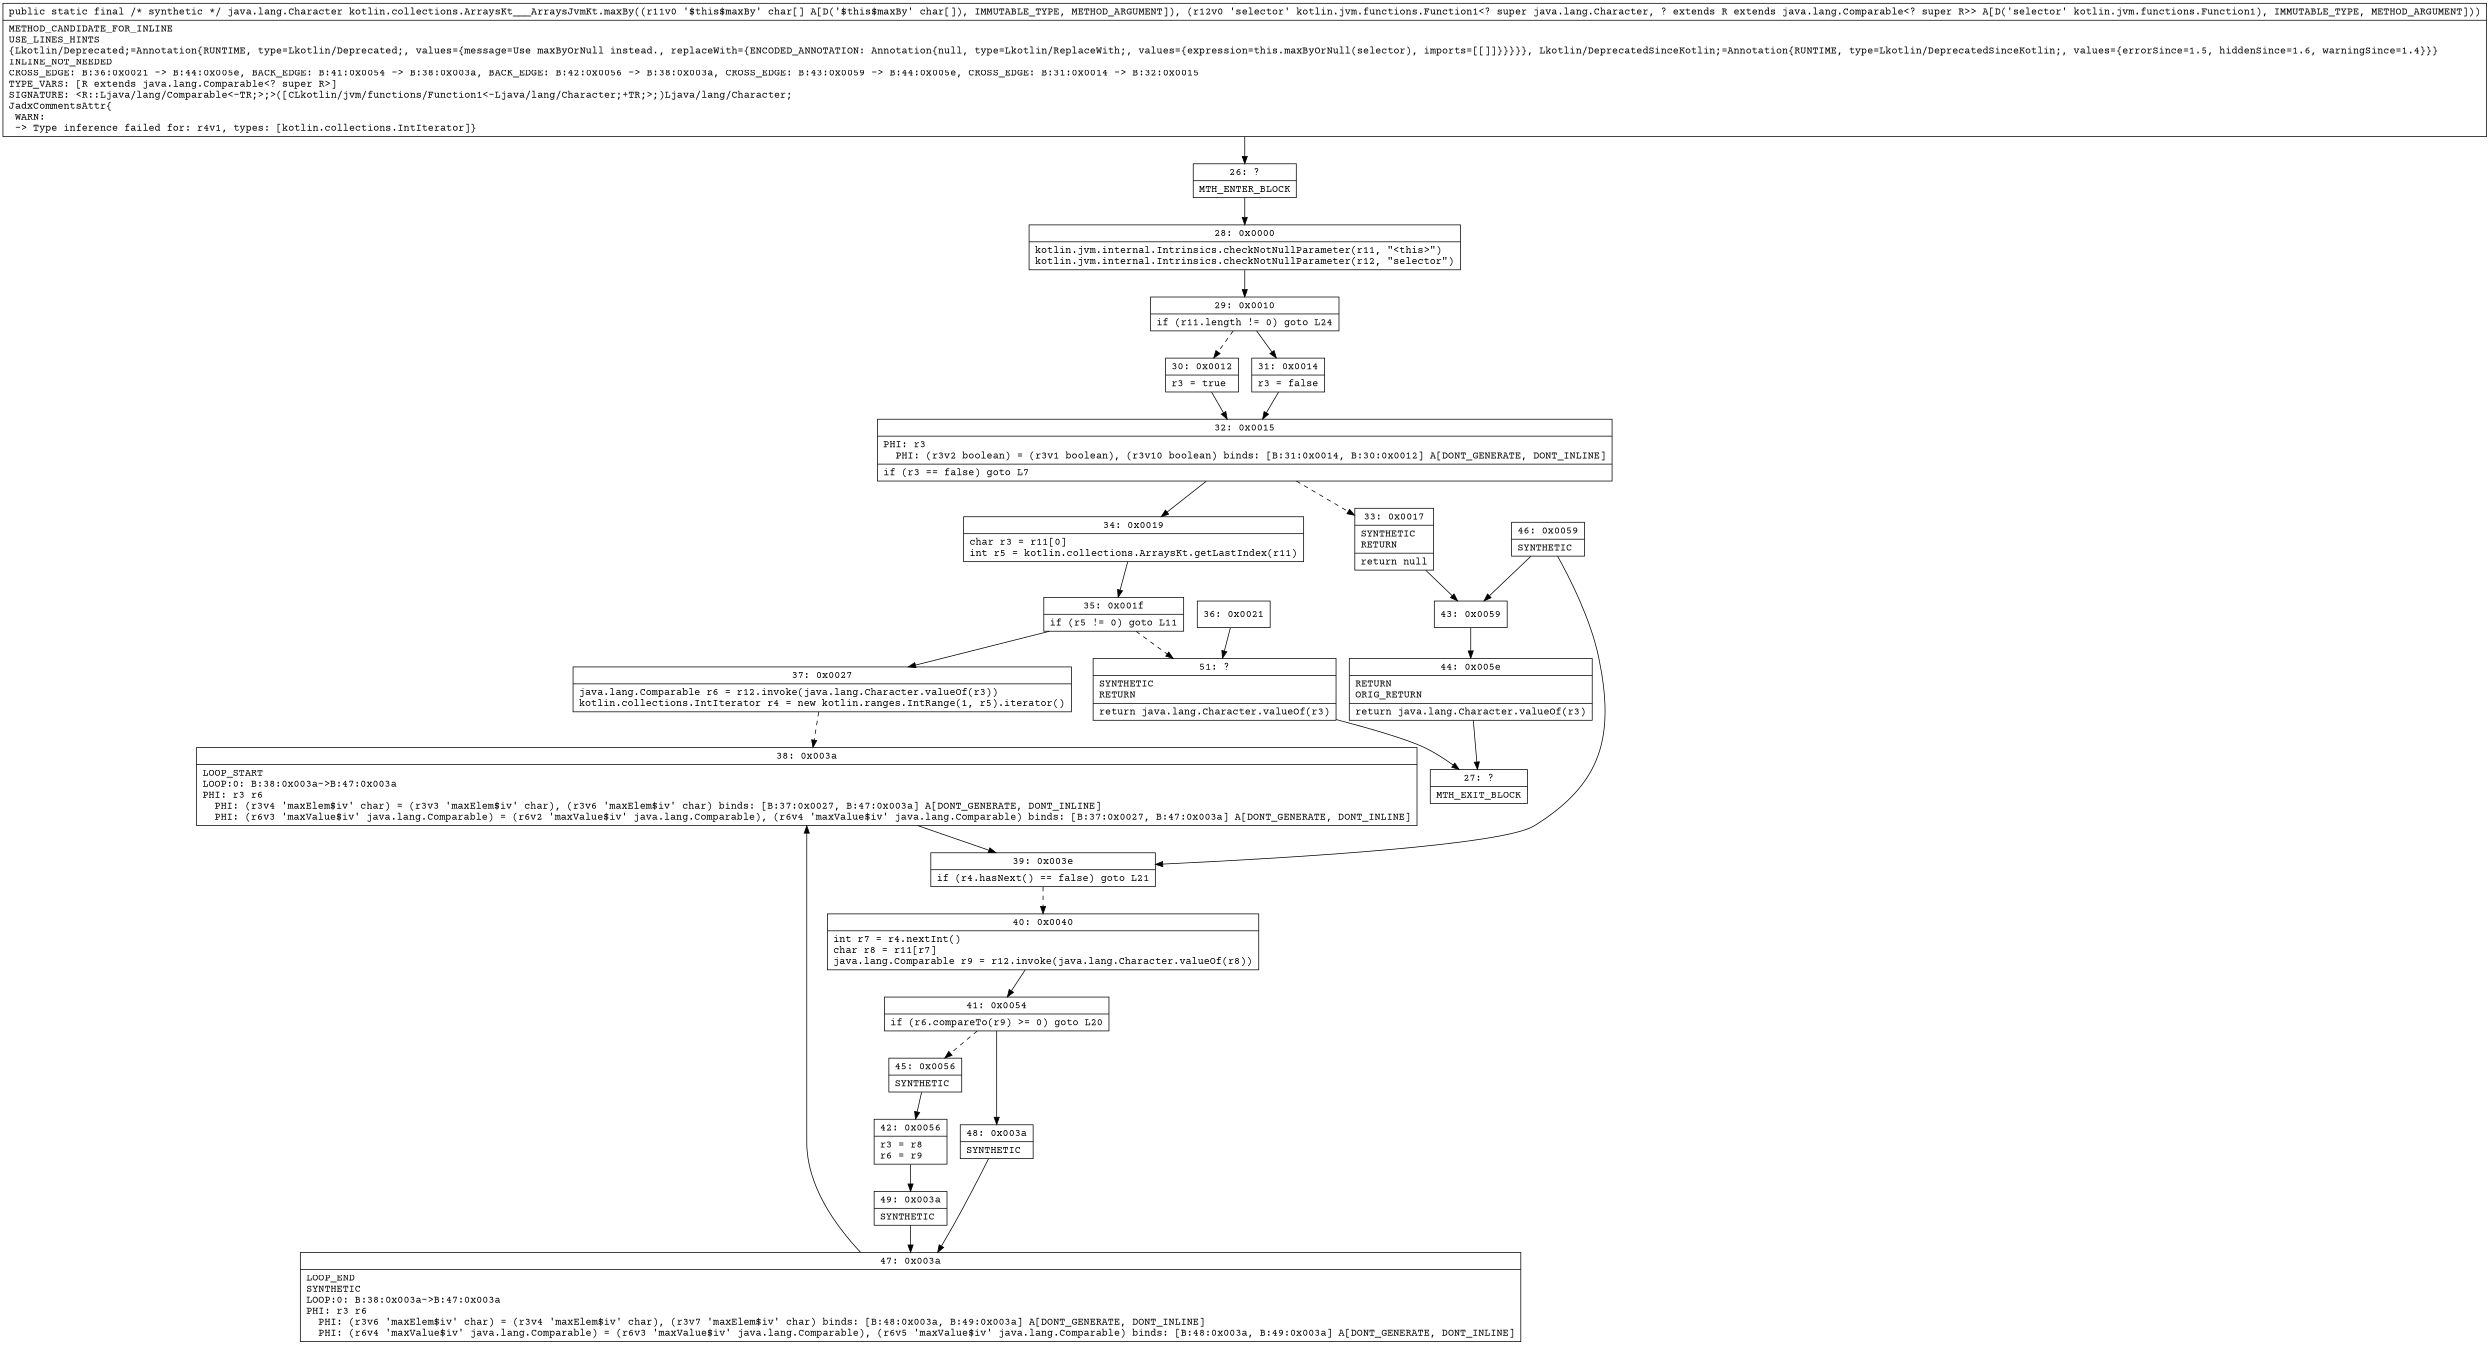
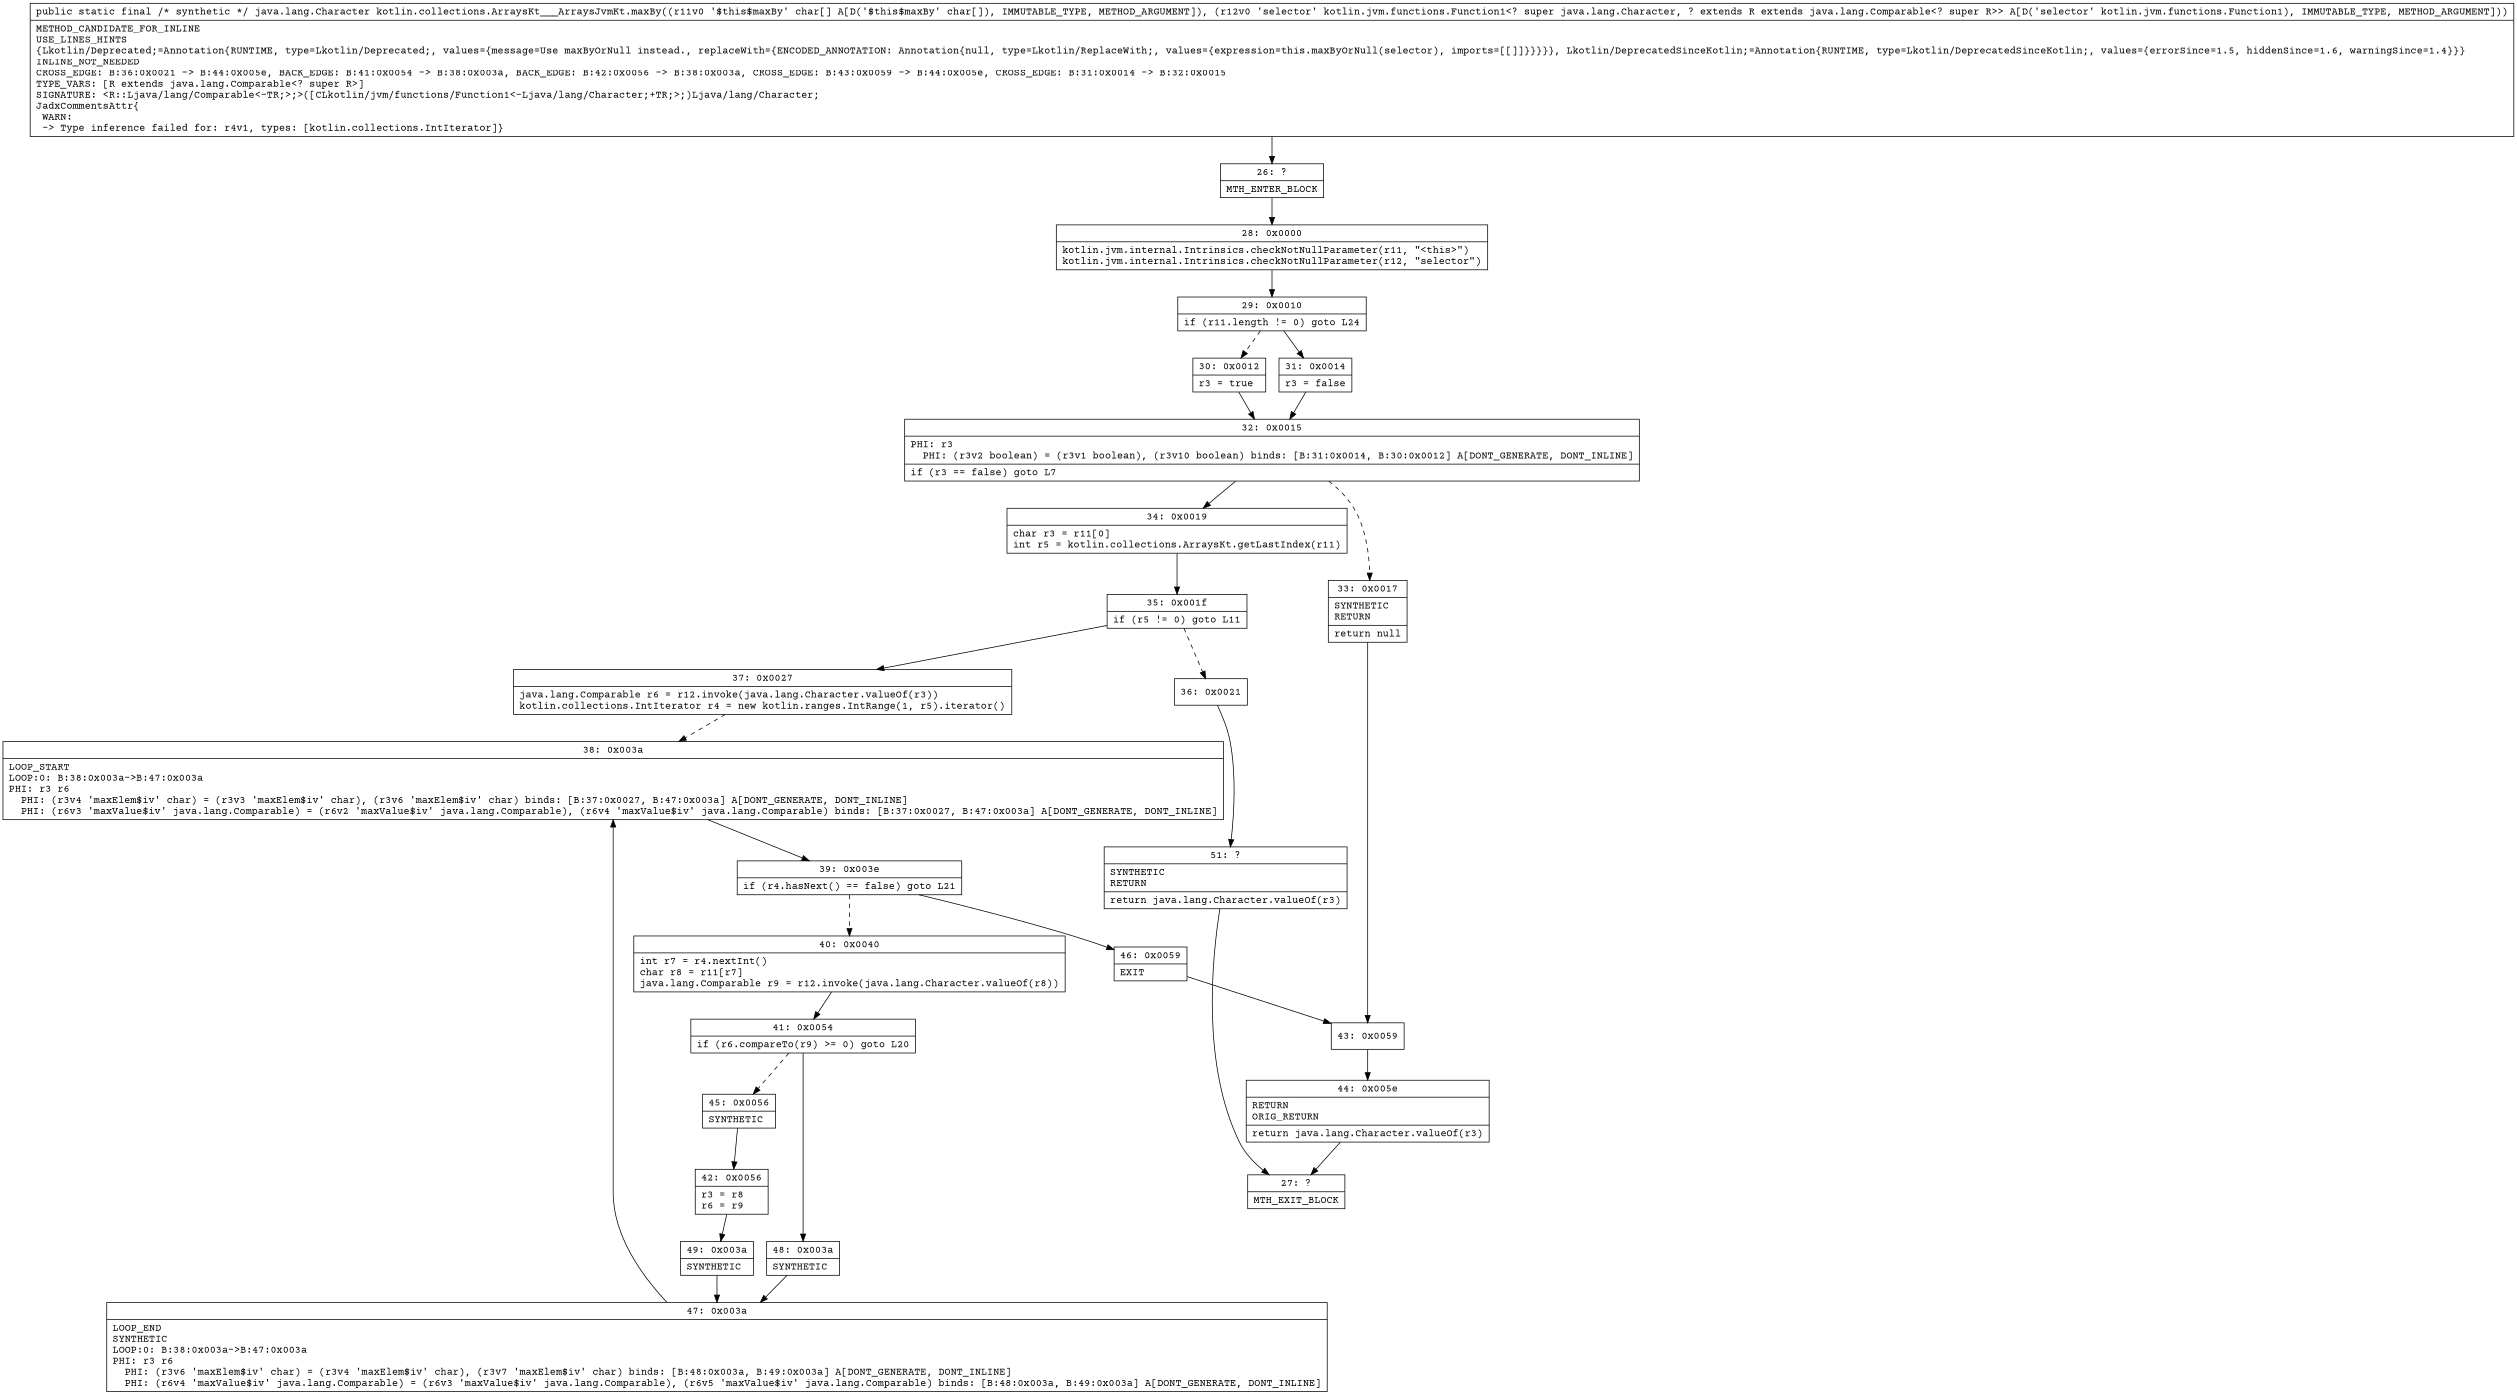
node "46: 0x0059": text "SYNTHETIC" -> "EXIT"
edge "35: 0x001f" -> "51: ?": now "35: 0x001f" -> "36: 0x0021"
edge "46: 0x0059" -> "39: 0x003e": reversed
